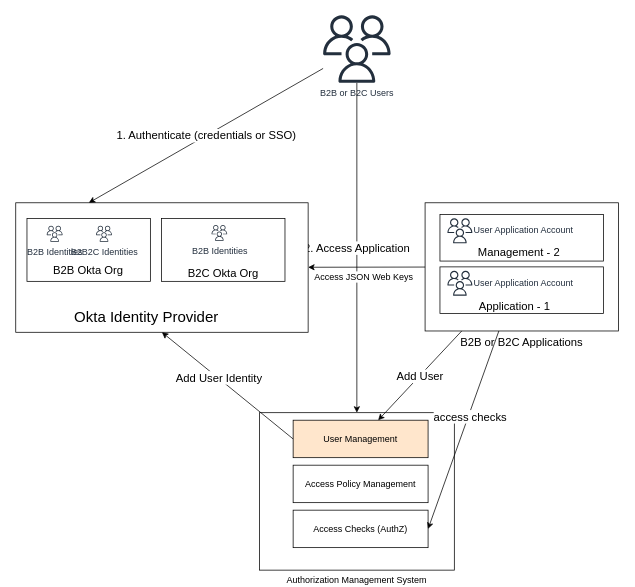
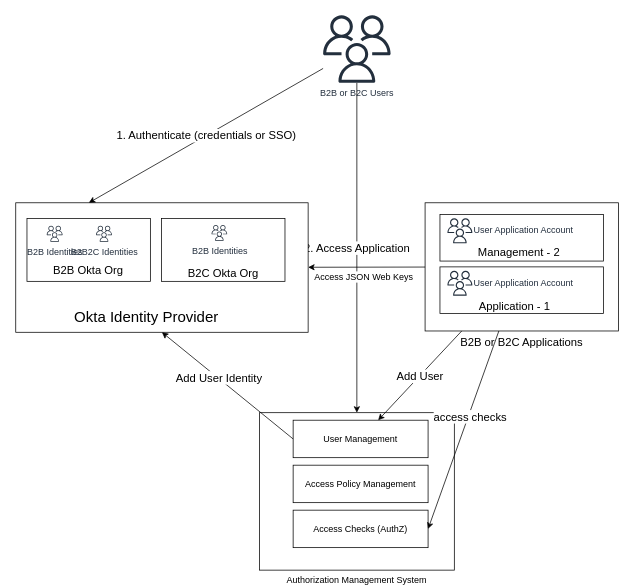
node "User Management": fillcolor #ffe6cc -> #ffffff
